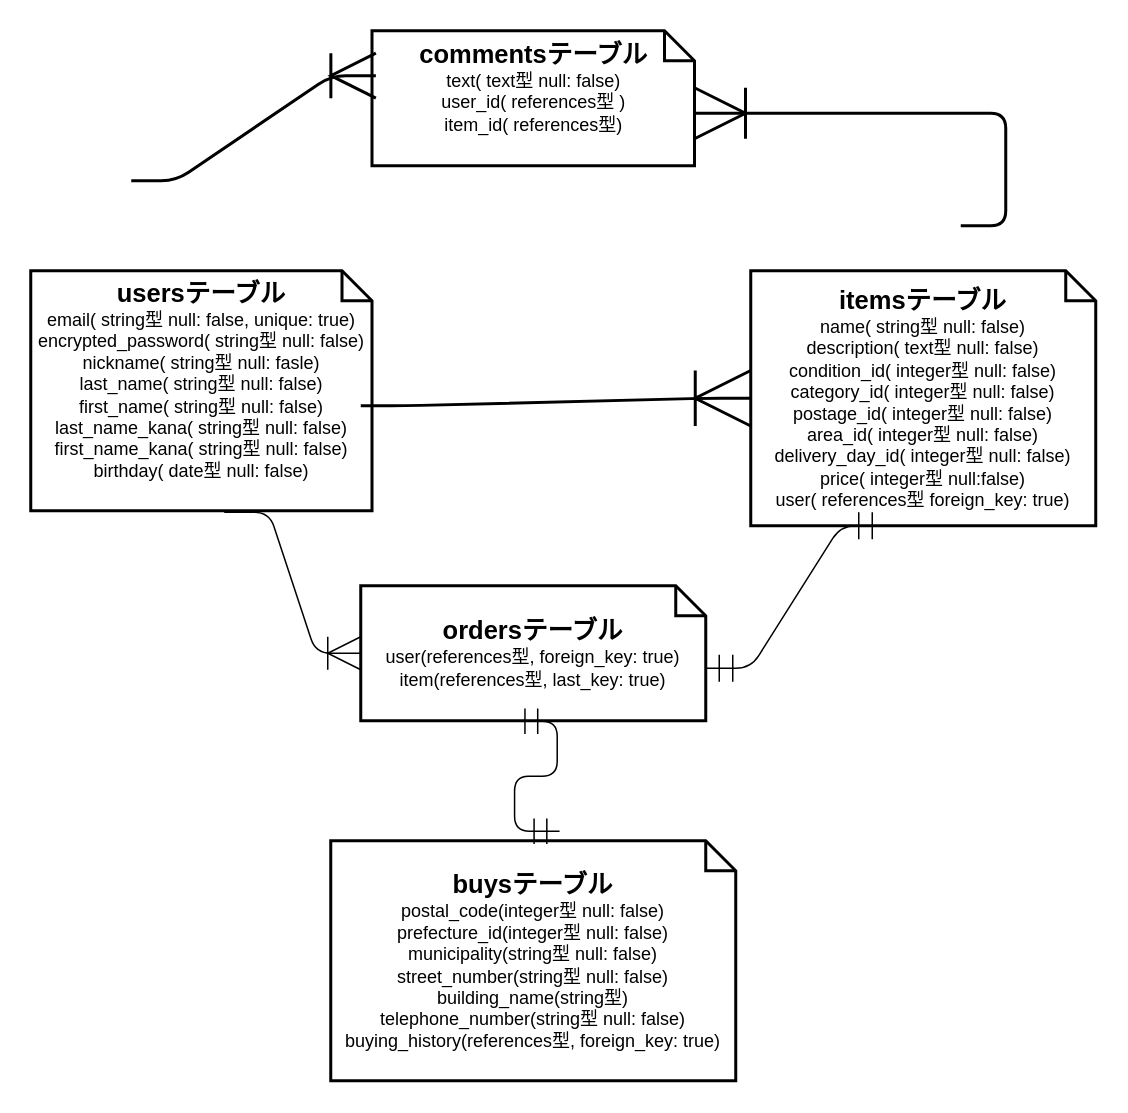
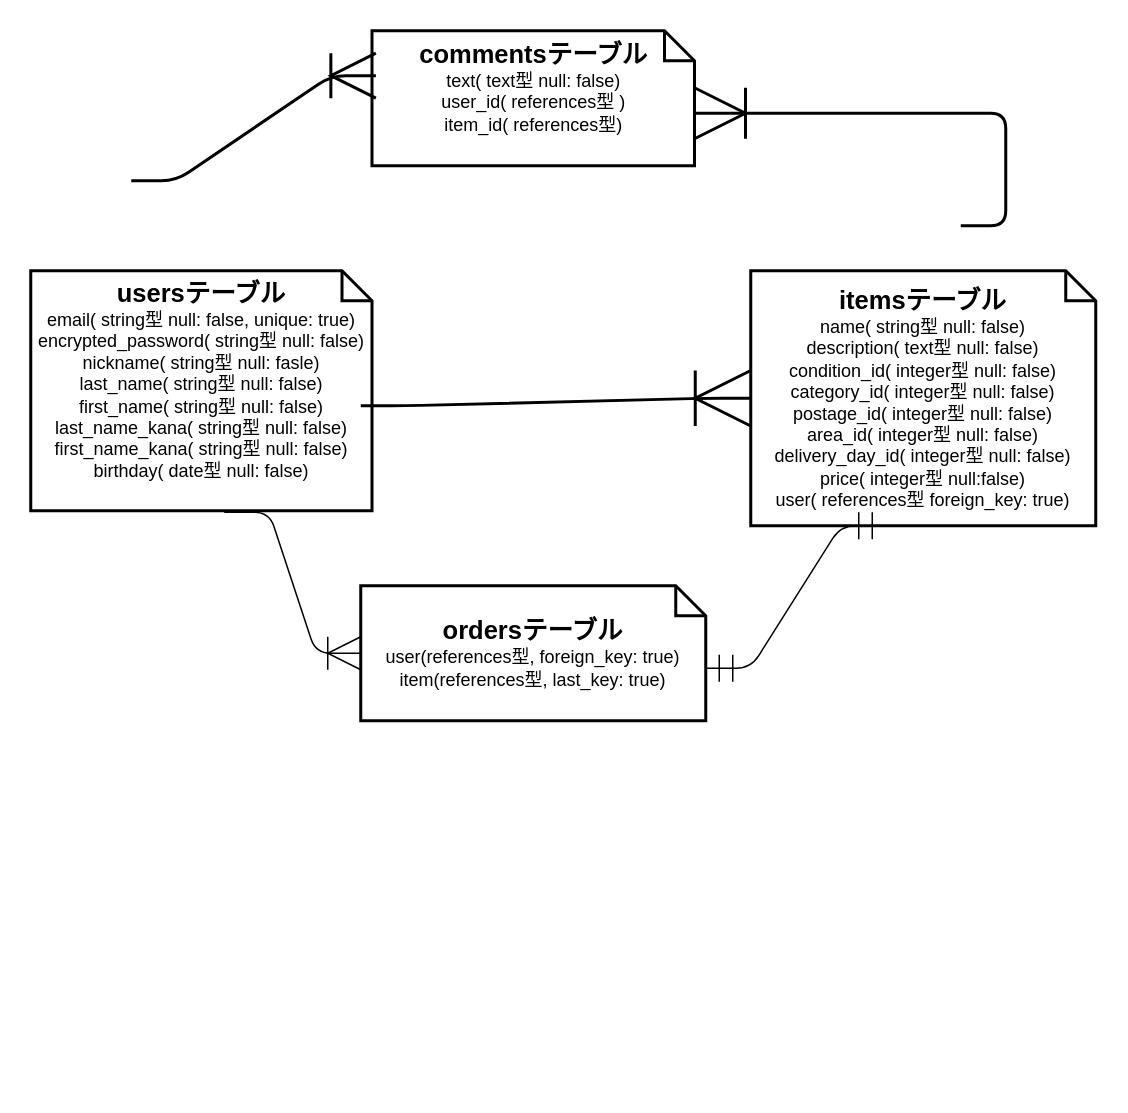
edge "ordersテーブル user(references型, foreign_key: true) item(references型, last_key: true)" -- "buysテーブル postal_code(integer型 null: false) prefecture_id(integer型 null: false) municipality(string型 null: false) street_number(string型 null: false) building_name(string型) telephone_number(string型 null: false) buying_history(references型, foreign_key: true)": removed
node "buysテーブル postal_code(integer型 null: false) prefecture_id(integer型 null: false) municipality(string型 null: false) street_number(string型 null: false) building_name(string型) telephone_number(string型 null: false) buying_history(references型, foreign_key: true)": removed
